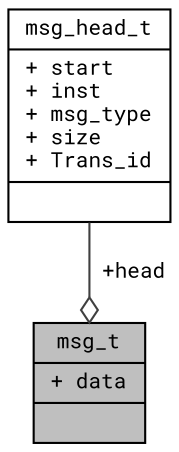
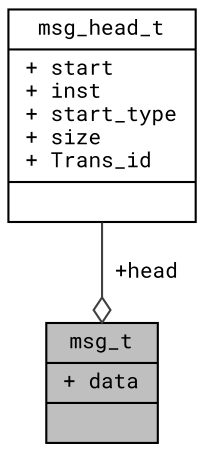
node "msg_head_t": text "+ msg_type" -> "+ start_type"
